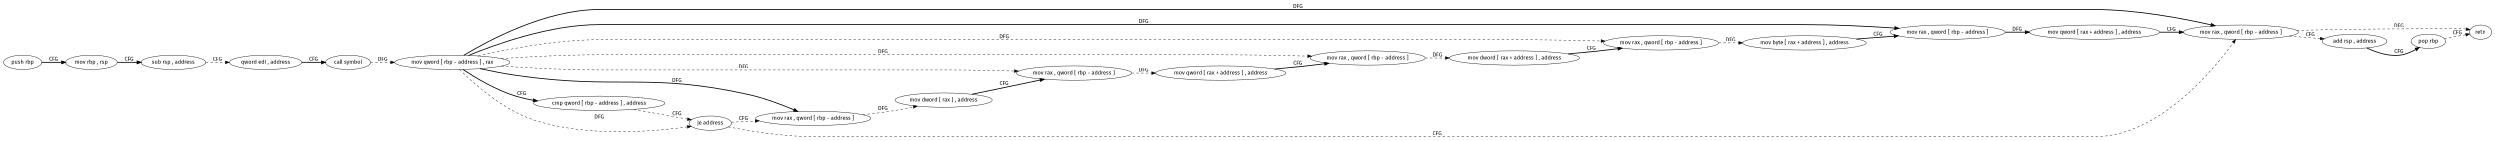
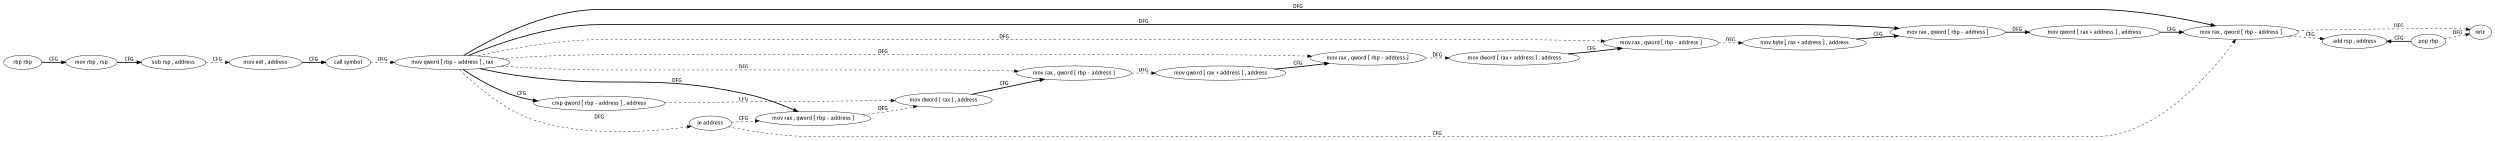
edge "pop rbp" -> "retn": label "CFG" -> "DFG"
edge "add rsp , address" -> "pop rbp": reversed
node "push rbp": label "push rbp" -> "rbp rbp"
node "qword edi , address": label "qword edi , address" -> "mov edi , address"
edge "cmp qword [ rbp - address ] , address" -> "je address": now "cmp qword [ rbp - address ] , address" -> "mov dword [ rax ] , address"
